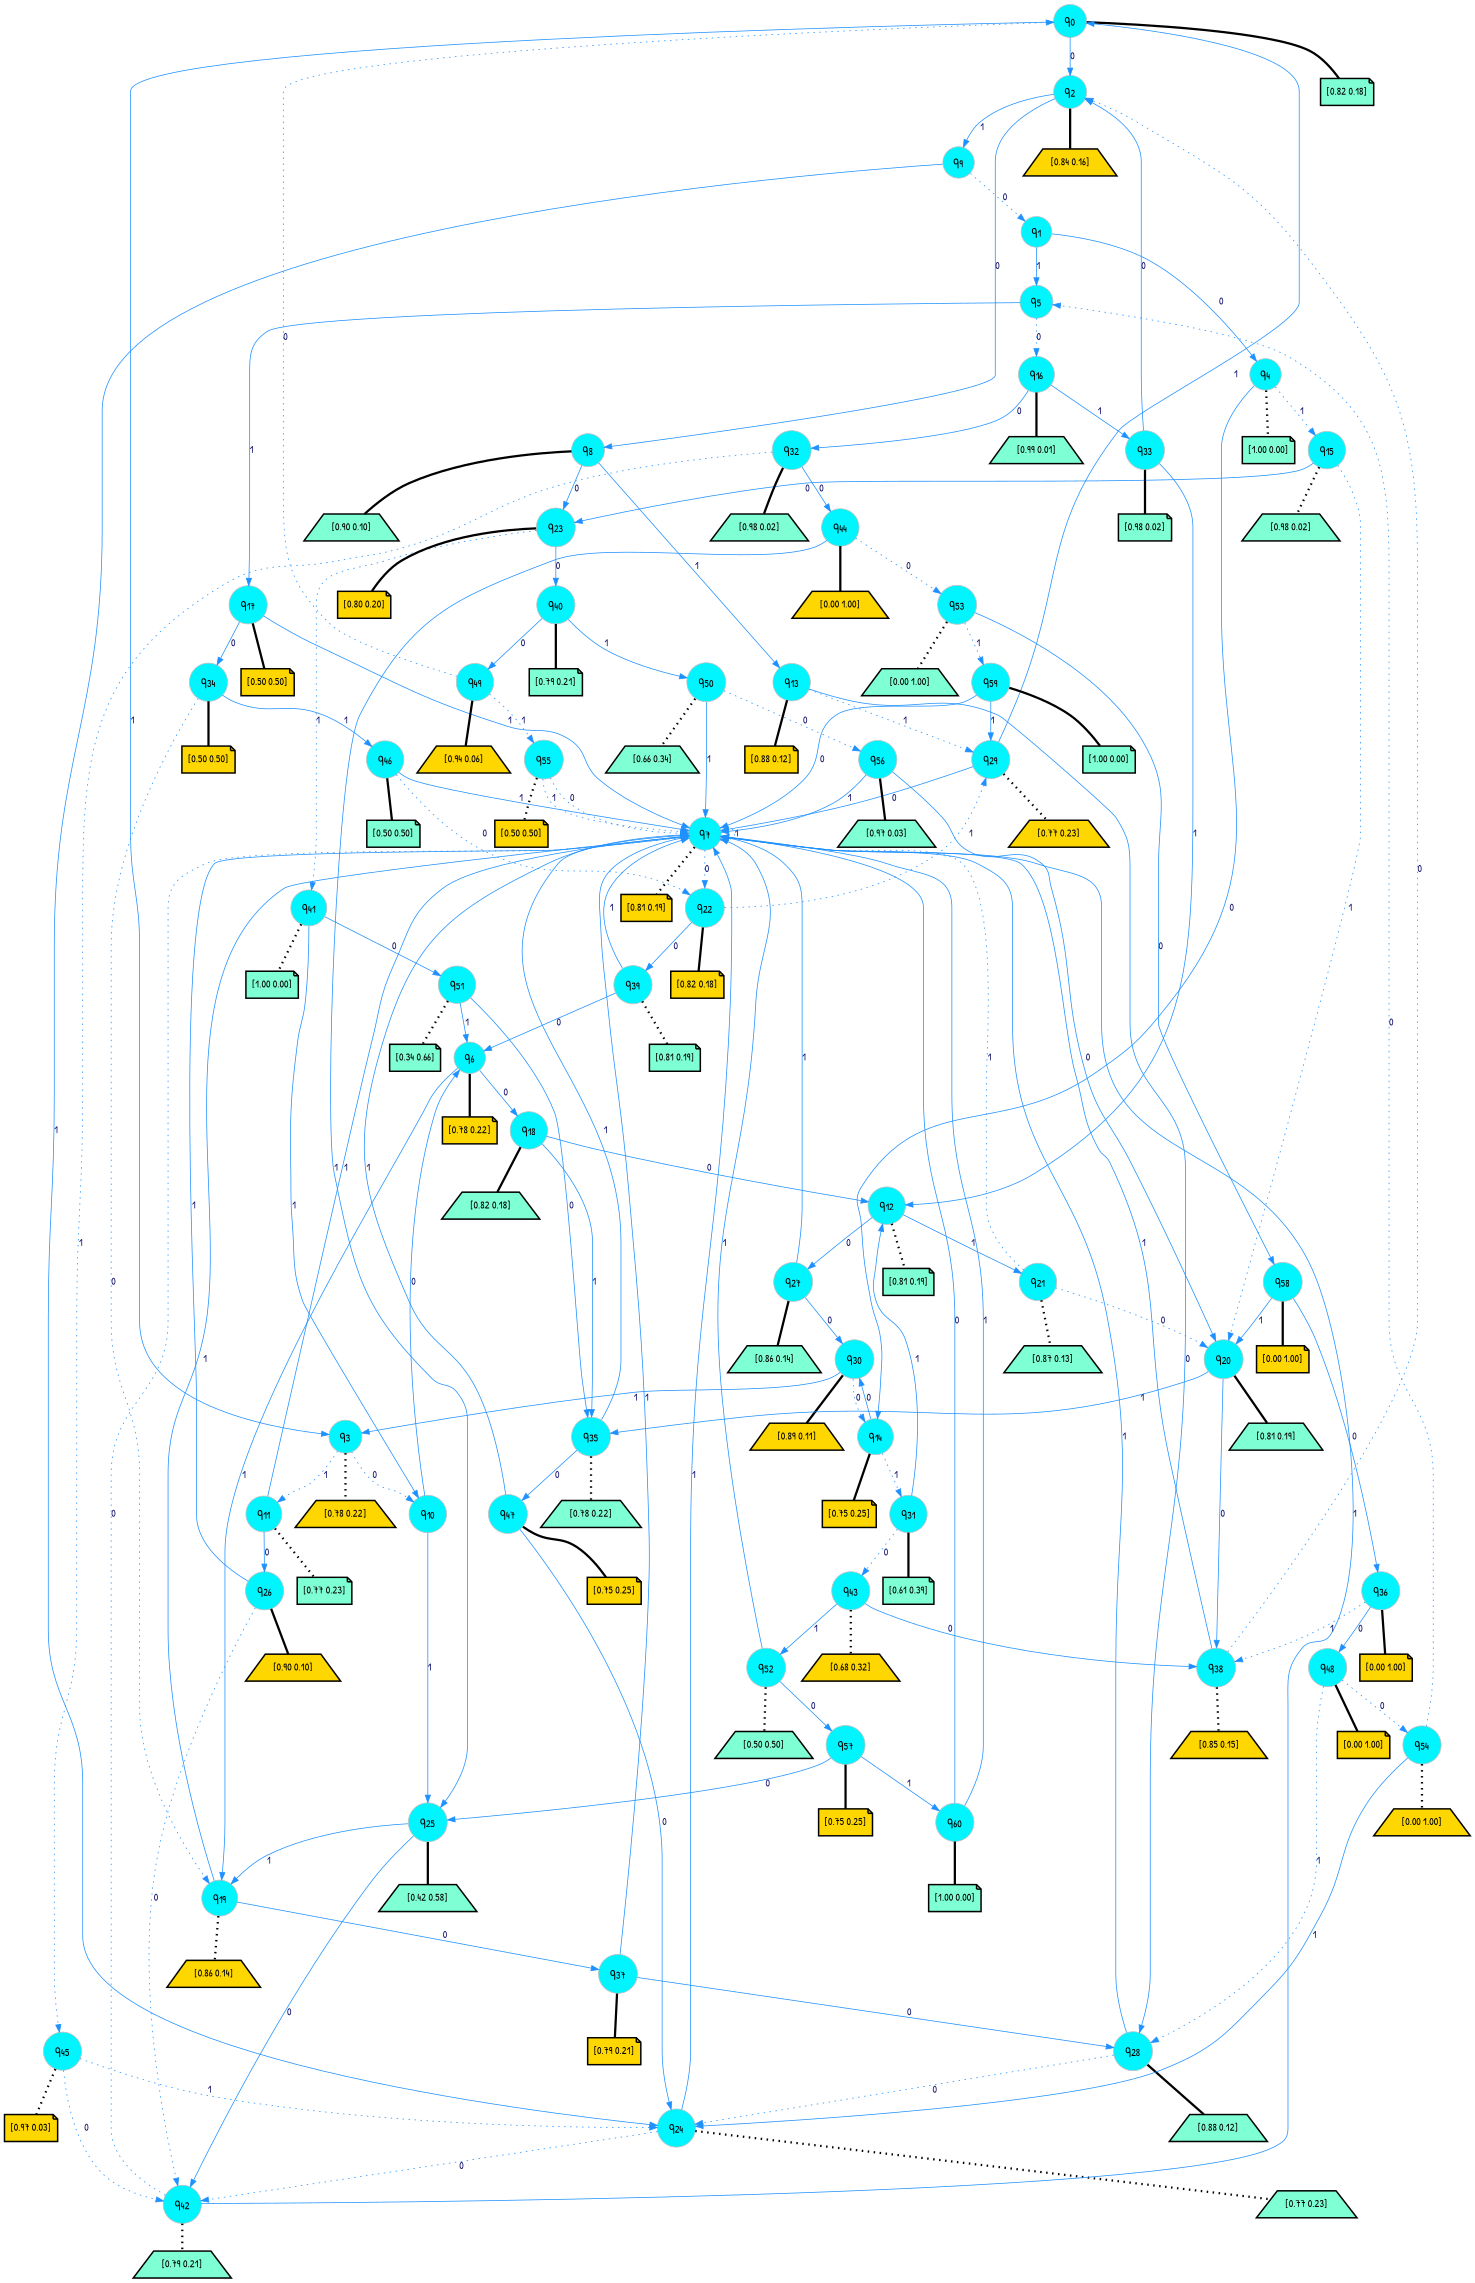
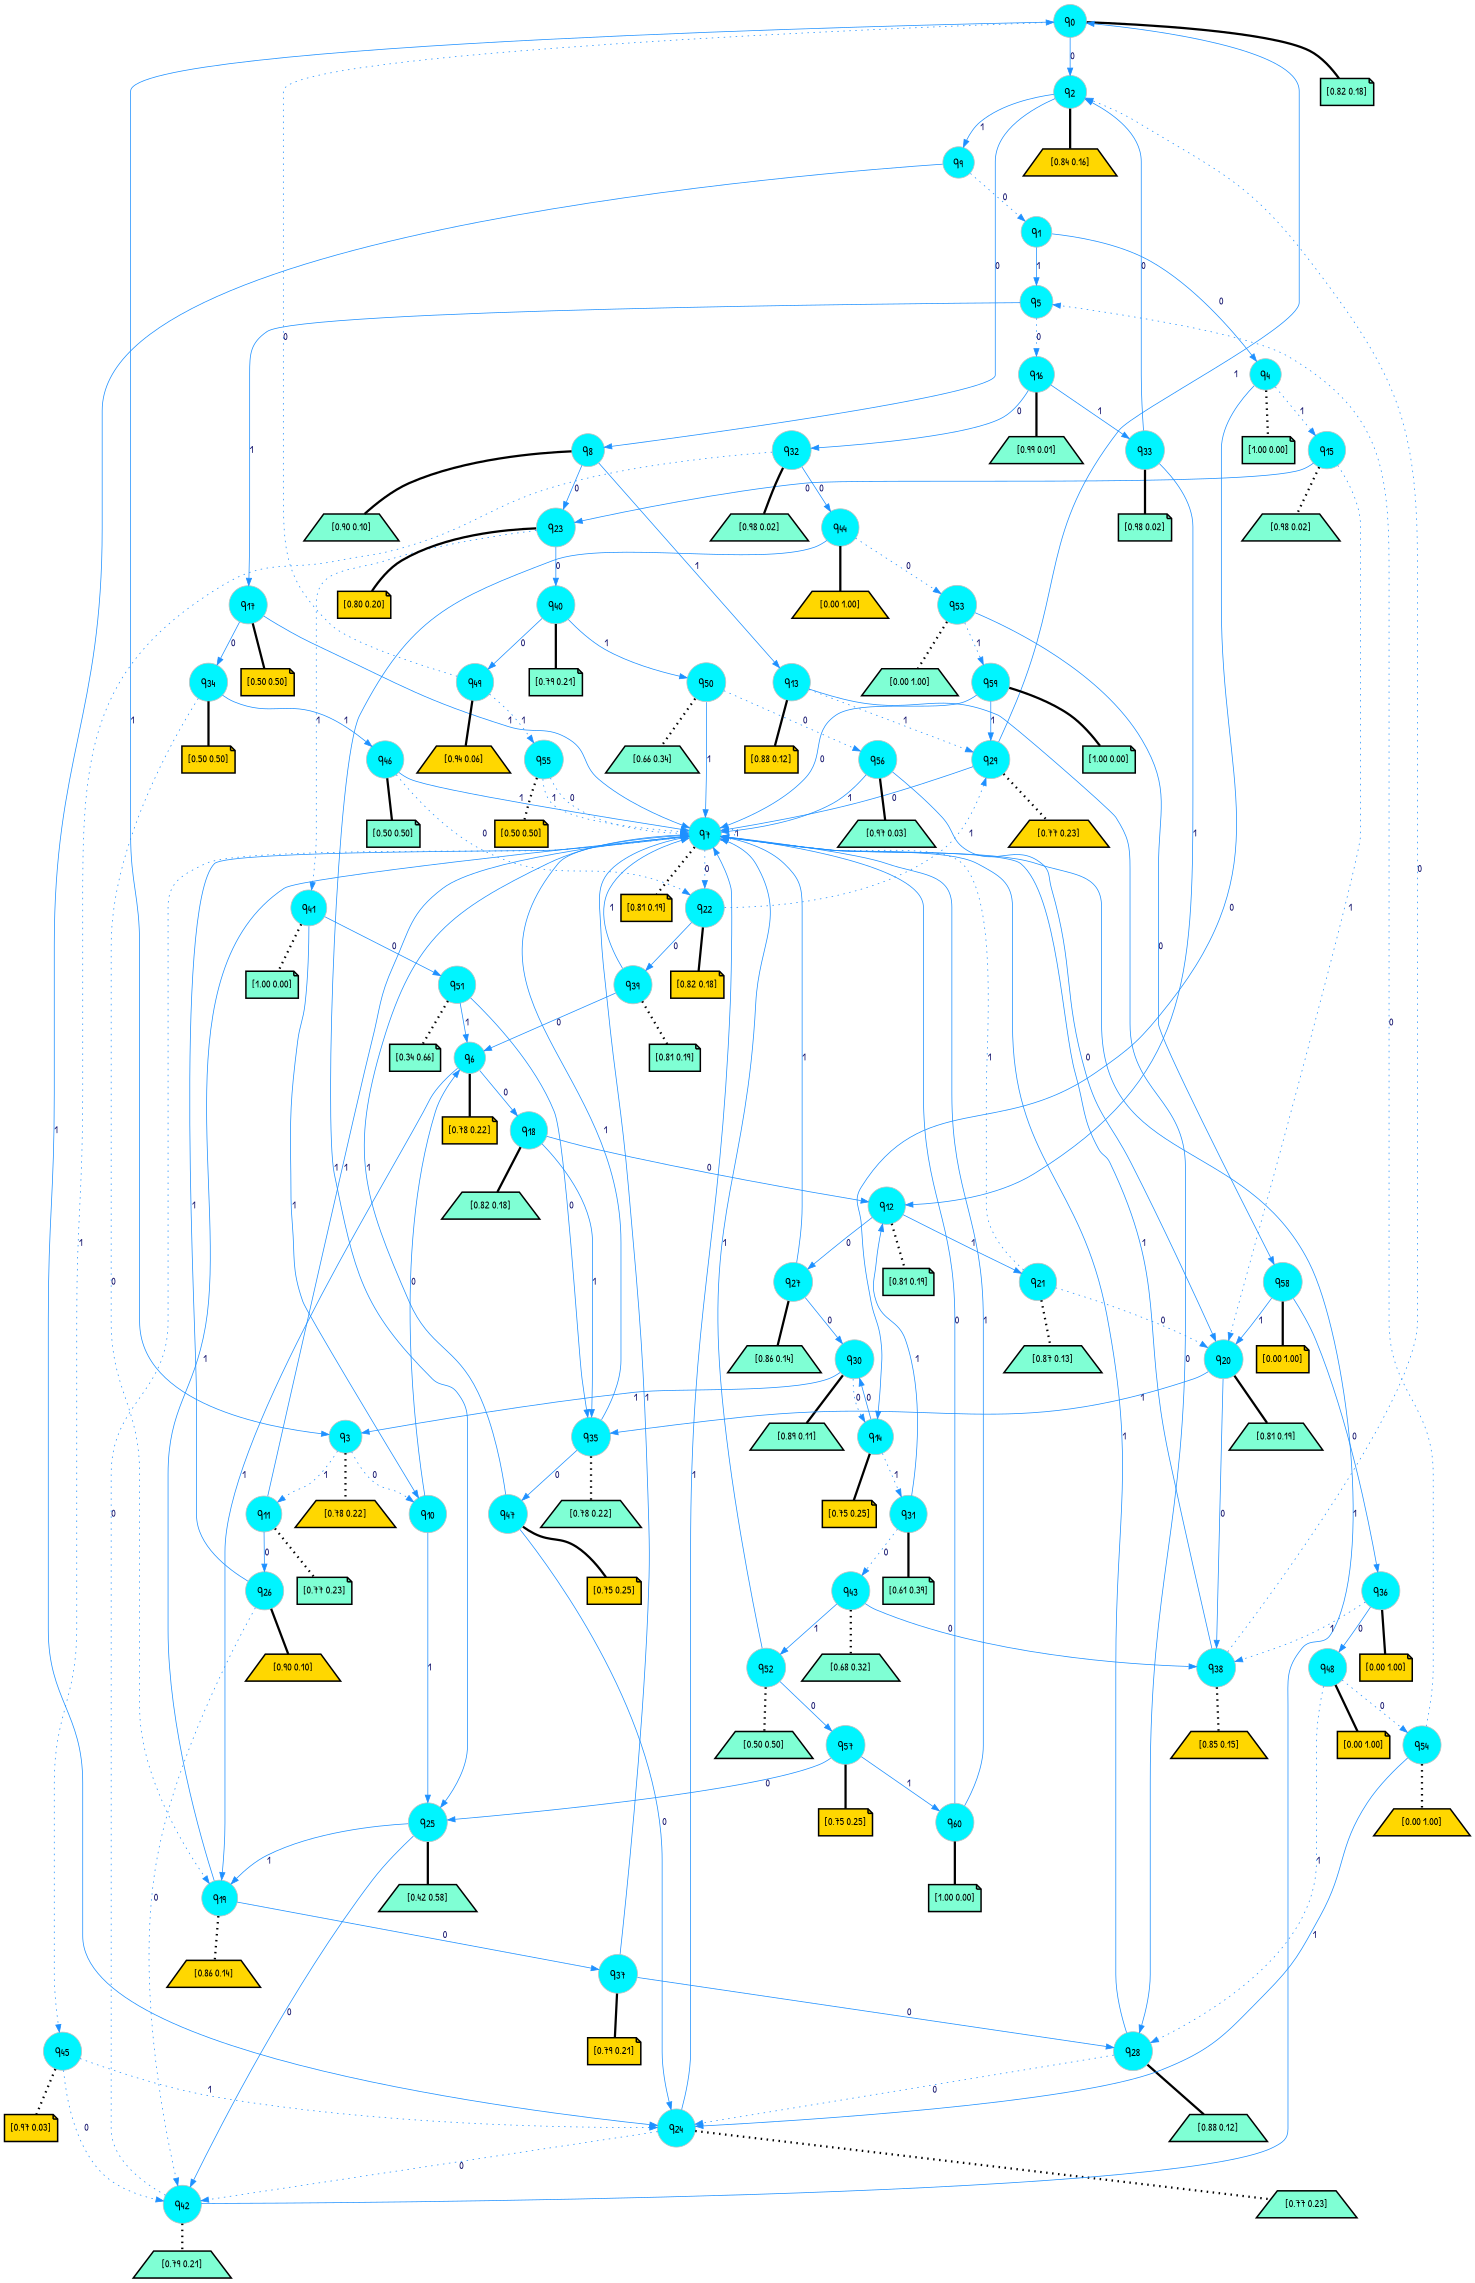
node "[0.89 0.11]": fillcolor gold -> aquamarine
node "[0.68 0.32]": fillcolor gold -> aquamarine
